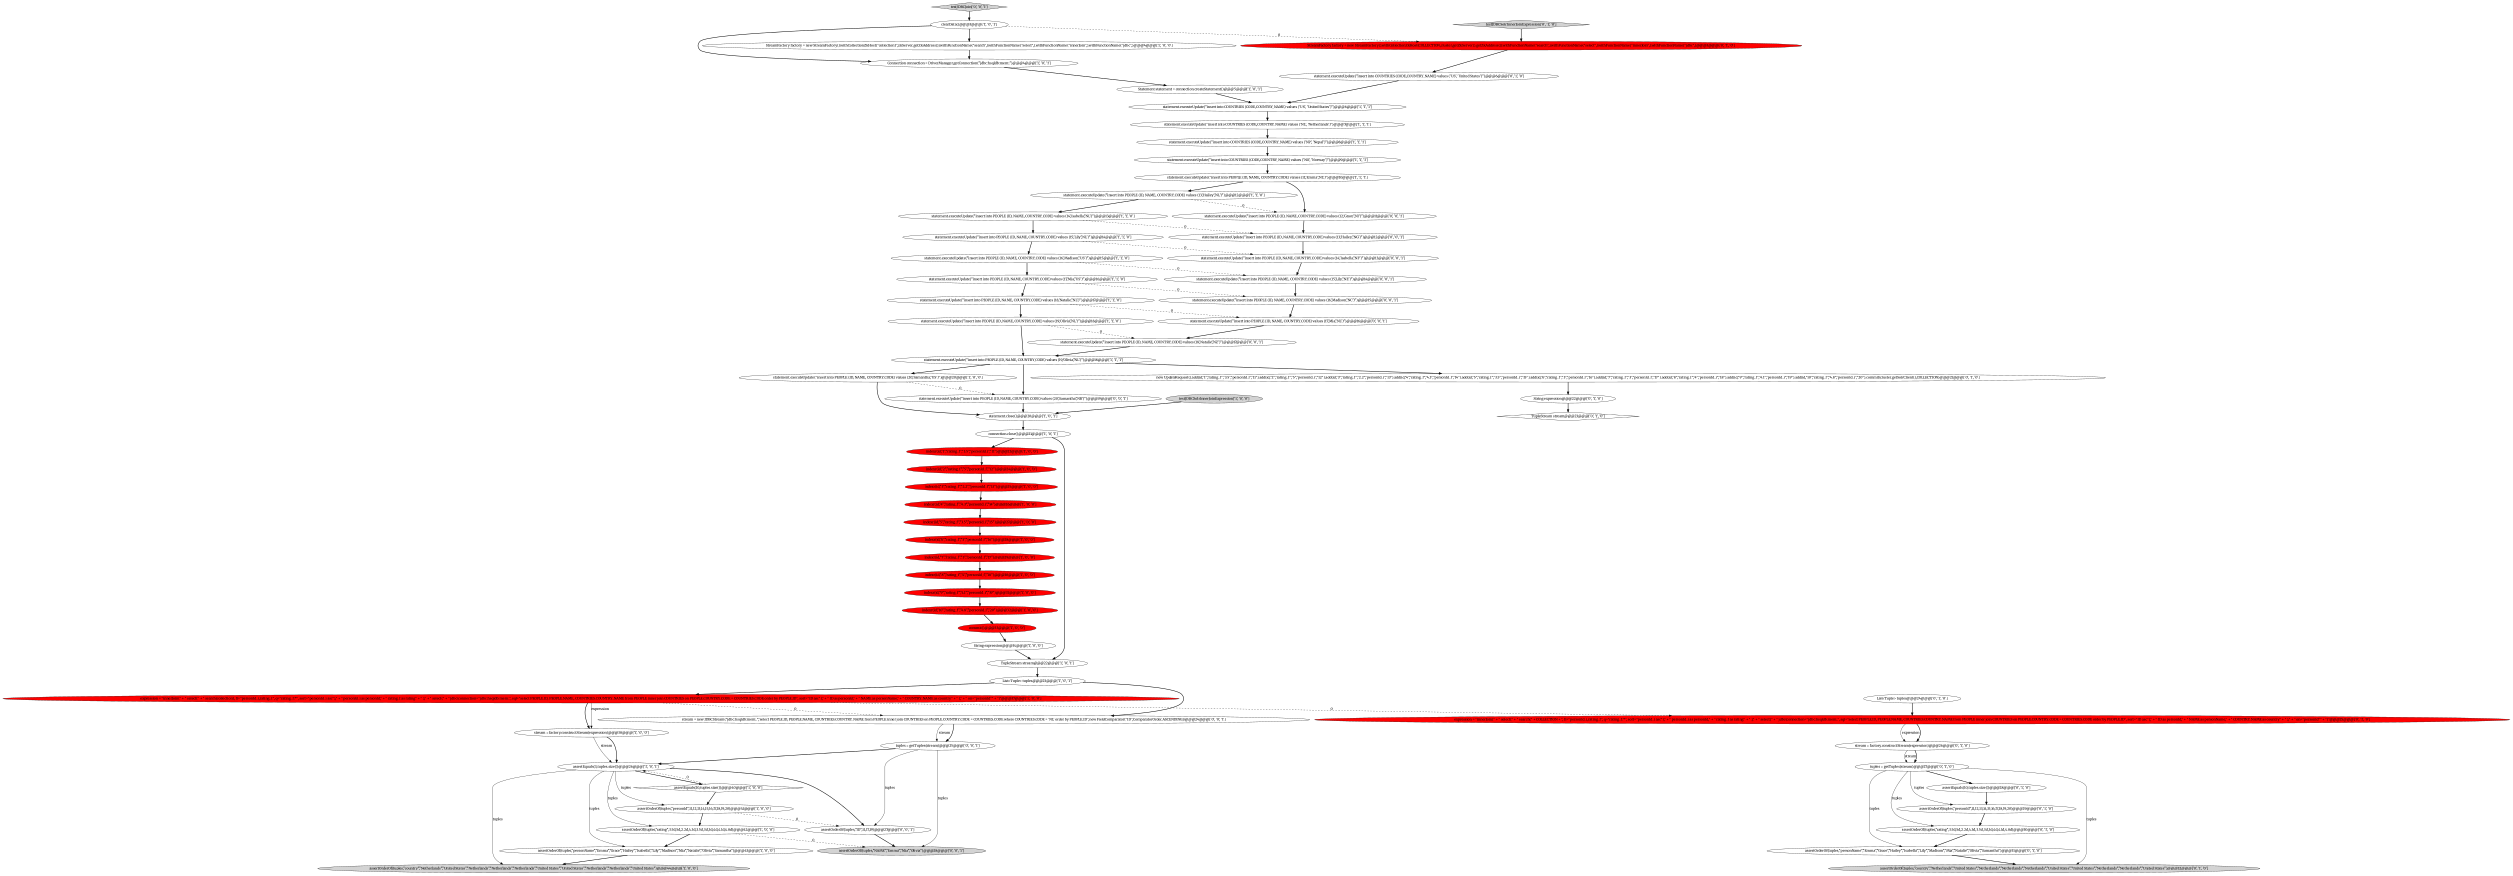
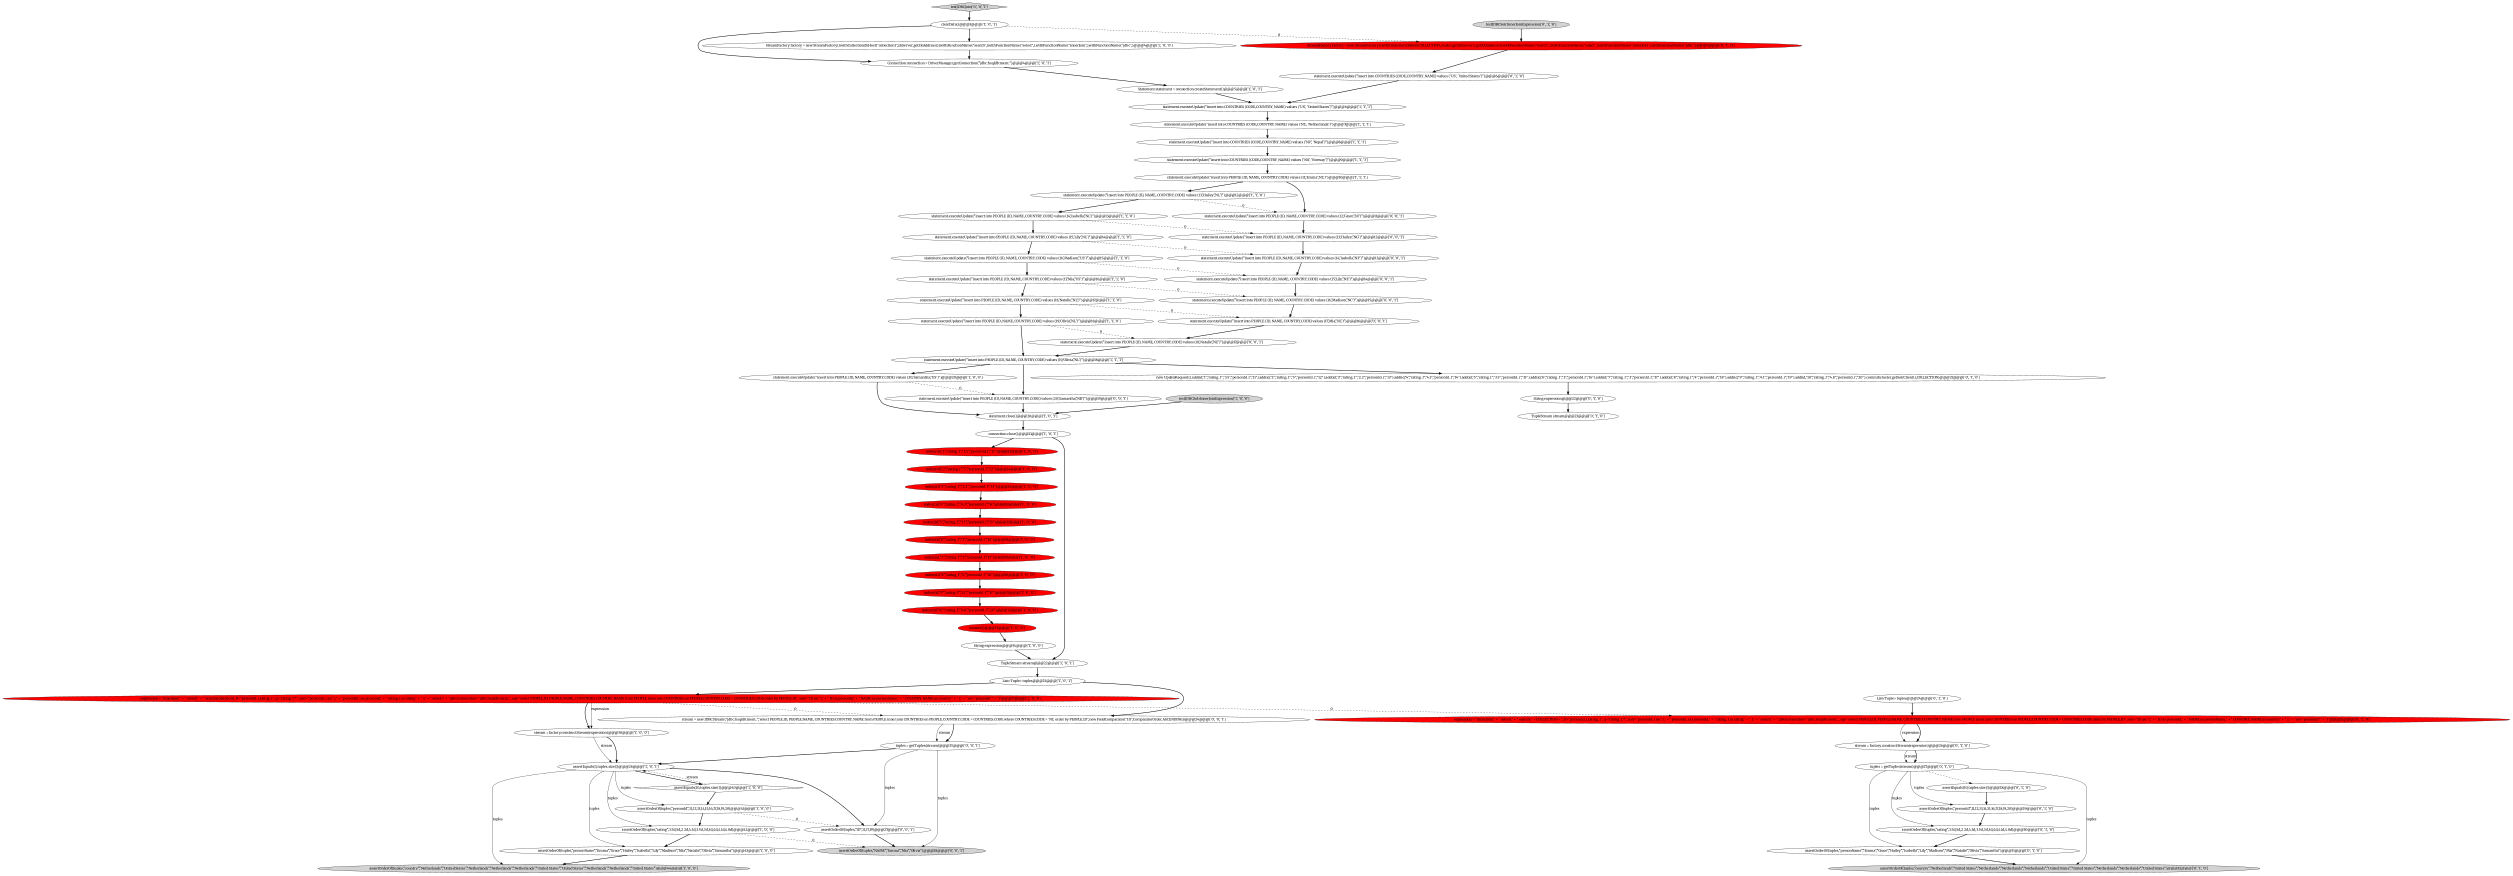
node "testJDBCSolrInnerJoinExpression['0', '1', '0']": shape diamond -> ellipse
node "TupleStream stream@@@23@@@['0', '1', '0']": shape diamond -> ellipse
edge "assertEquals(10,tuples.size())@@@40@@@['1', '0', '0']" -> "assertEquals(3,tuples.size())@@@26@@@['1', '0', '1']": label "0" -> "stream"
edge "tuples = getTuples(stream)@@@27@@@['0', '1', '0']" -> "assertEquals(10,tuples.size())@@@28@@@['0', '1', '0']": style bold -> dashed
